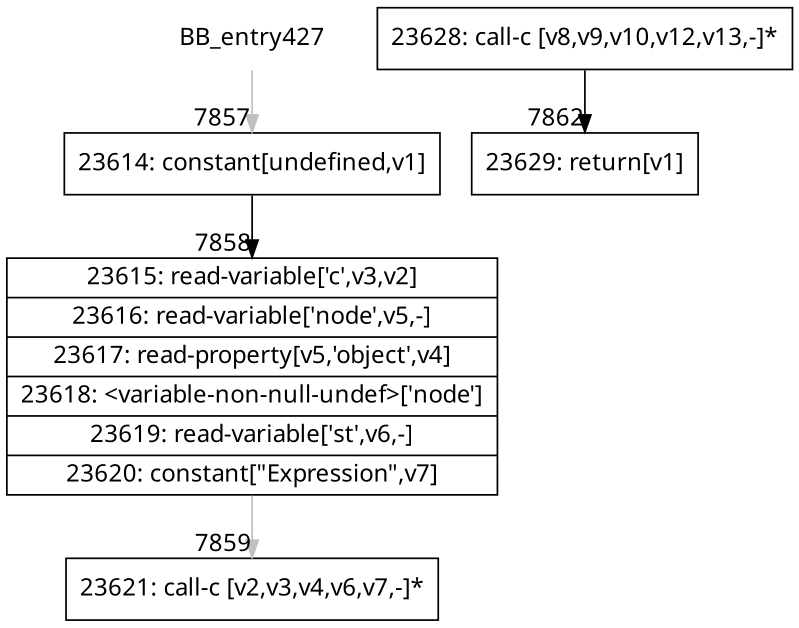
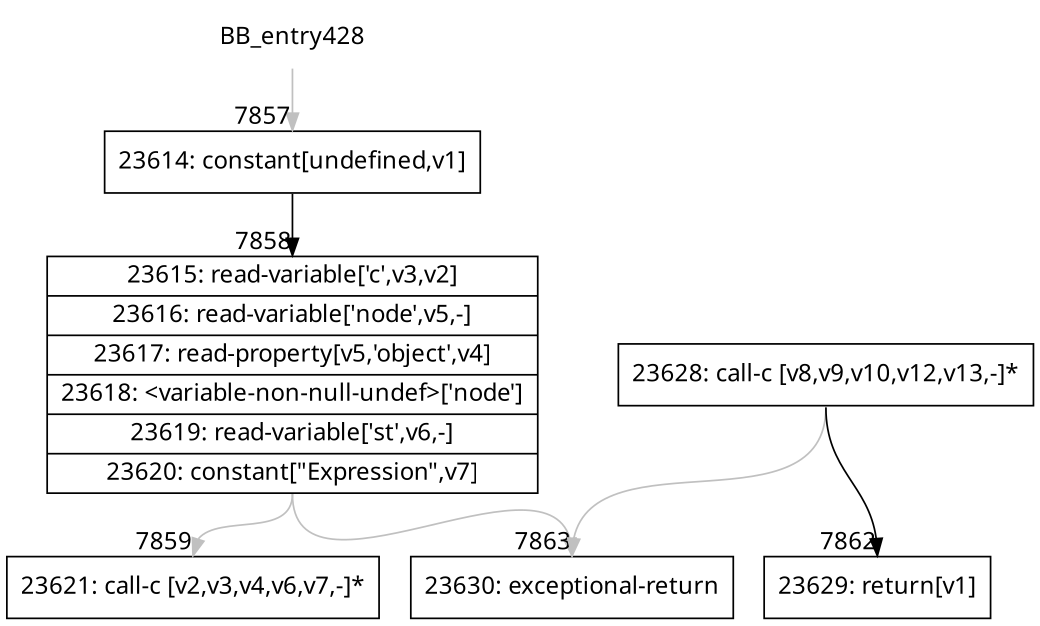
node "BB_entry427": label "BB_entry427" -> "BB_entry428"
node "23630: exceptional-return": added
